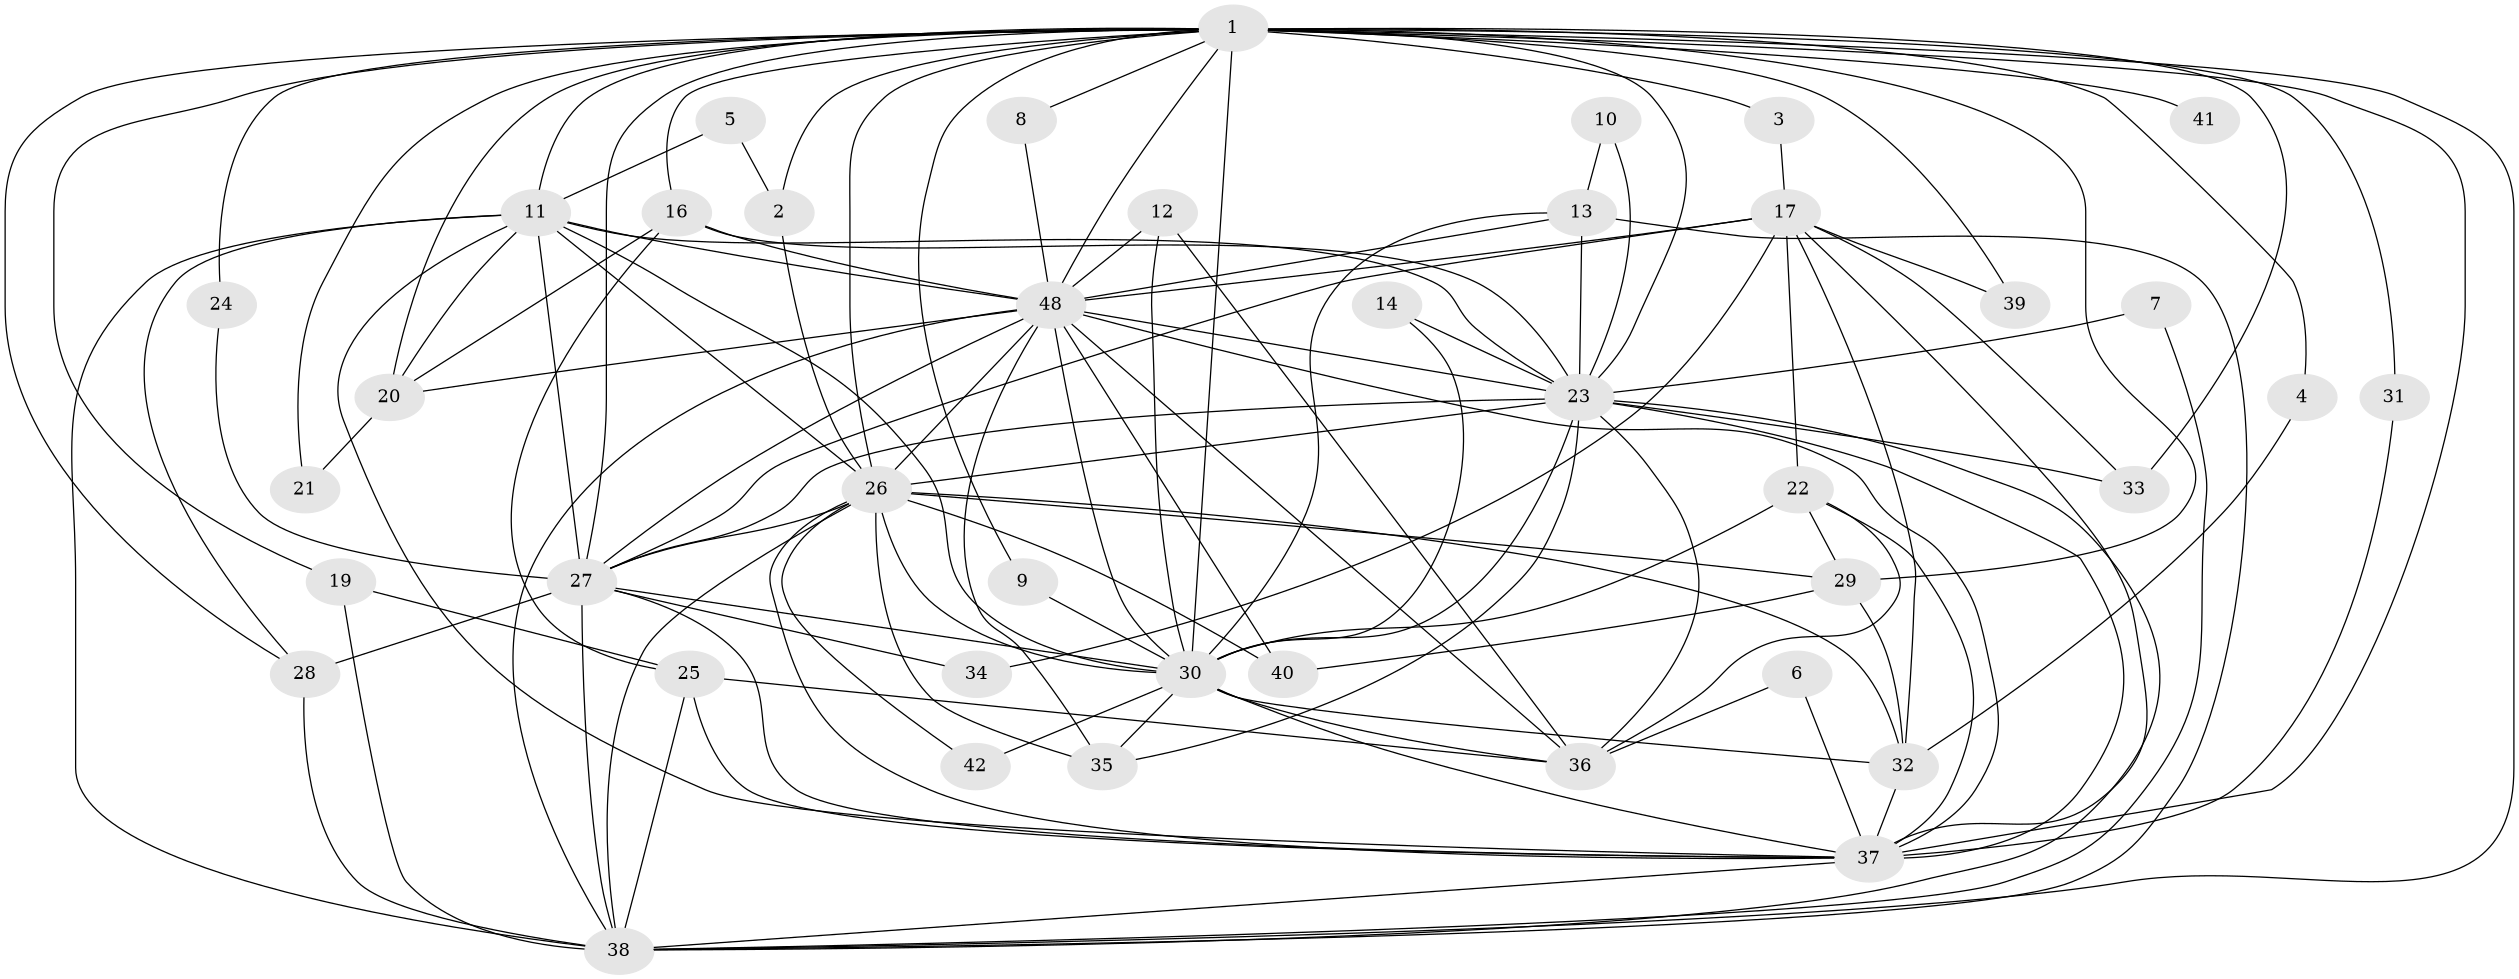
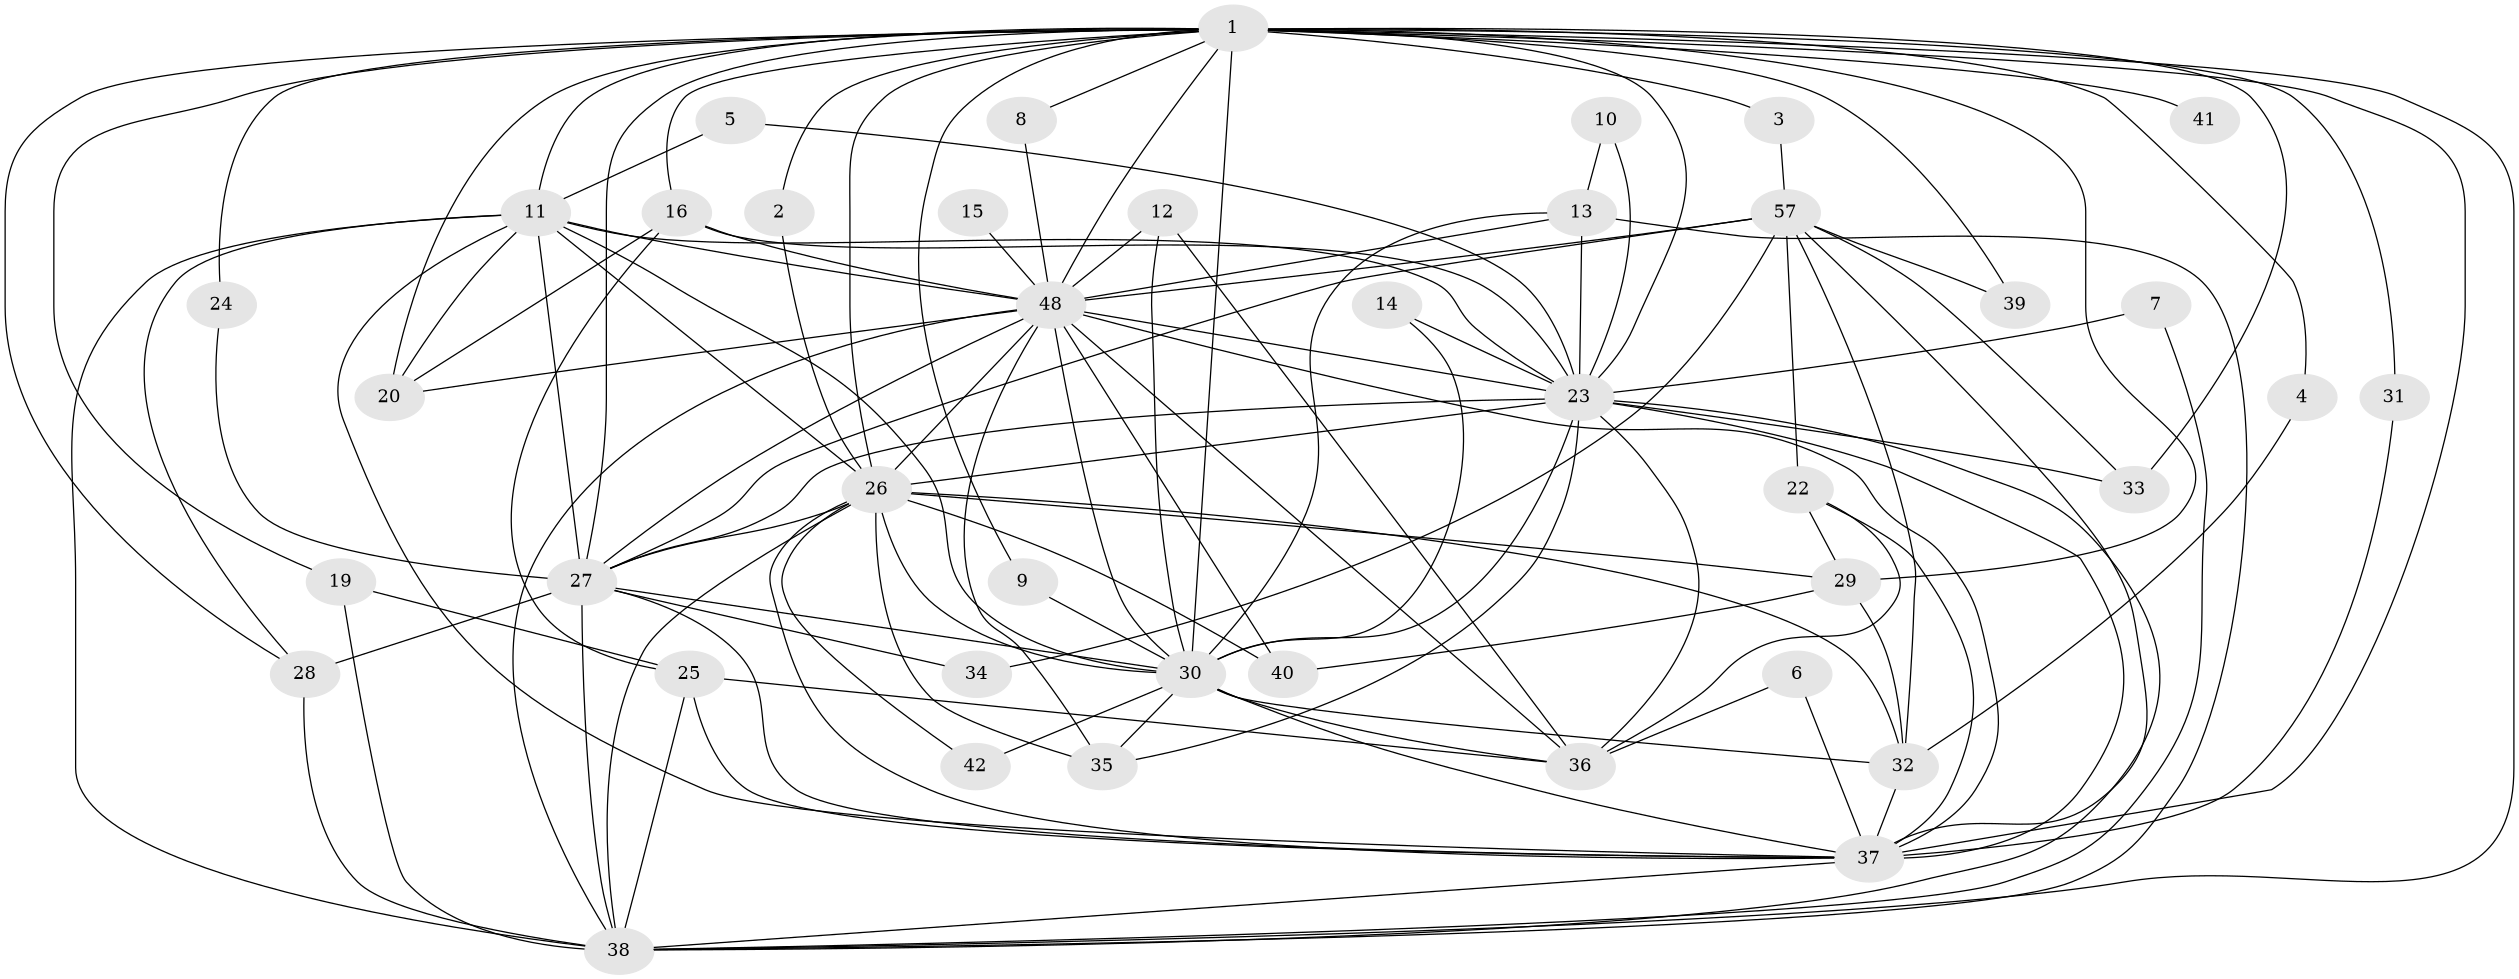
edge "5" -- "2": now "5" -- "23"
node "15": added
node "17": label "17" -> "57"
node "21": removed
edge "22" -- "30": removed
